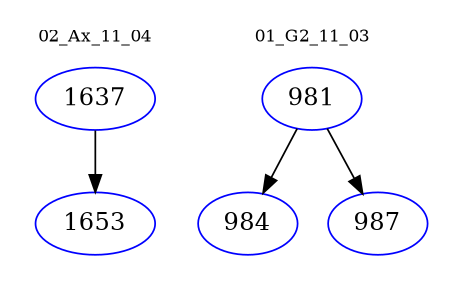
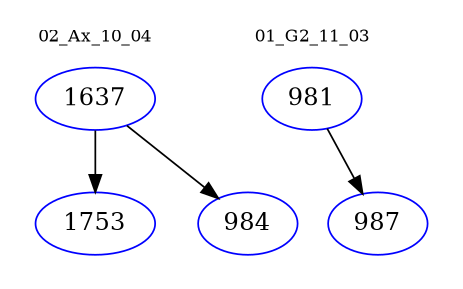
cluster "02_Ax_11_04": label "02_Ax_11_04" -> "02_Ax_10_04"
edge "981" -> "984": now "1637" -> "984"
node "1653": label "1653" -> "1753"
